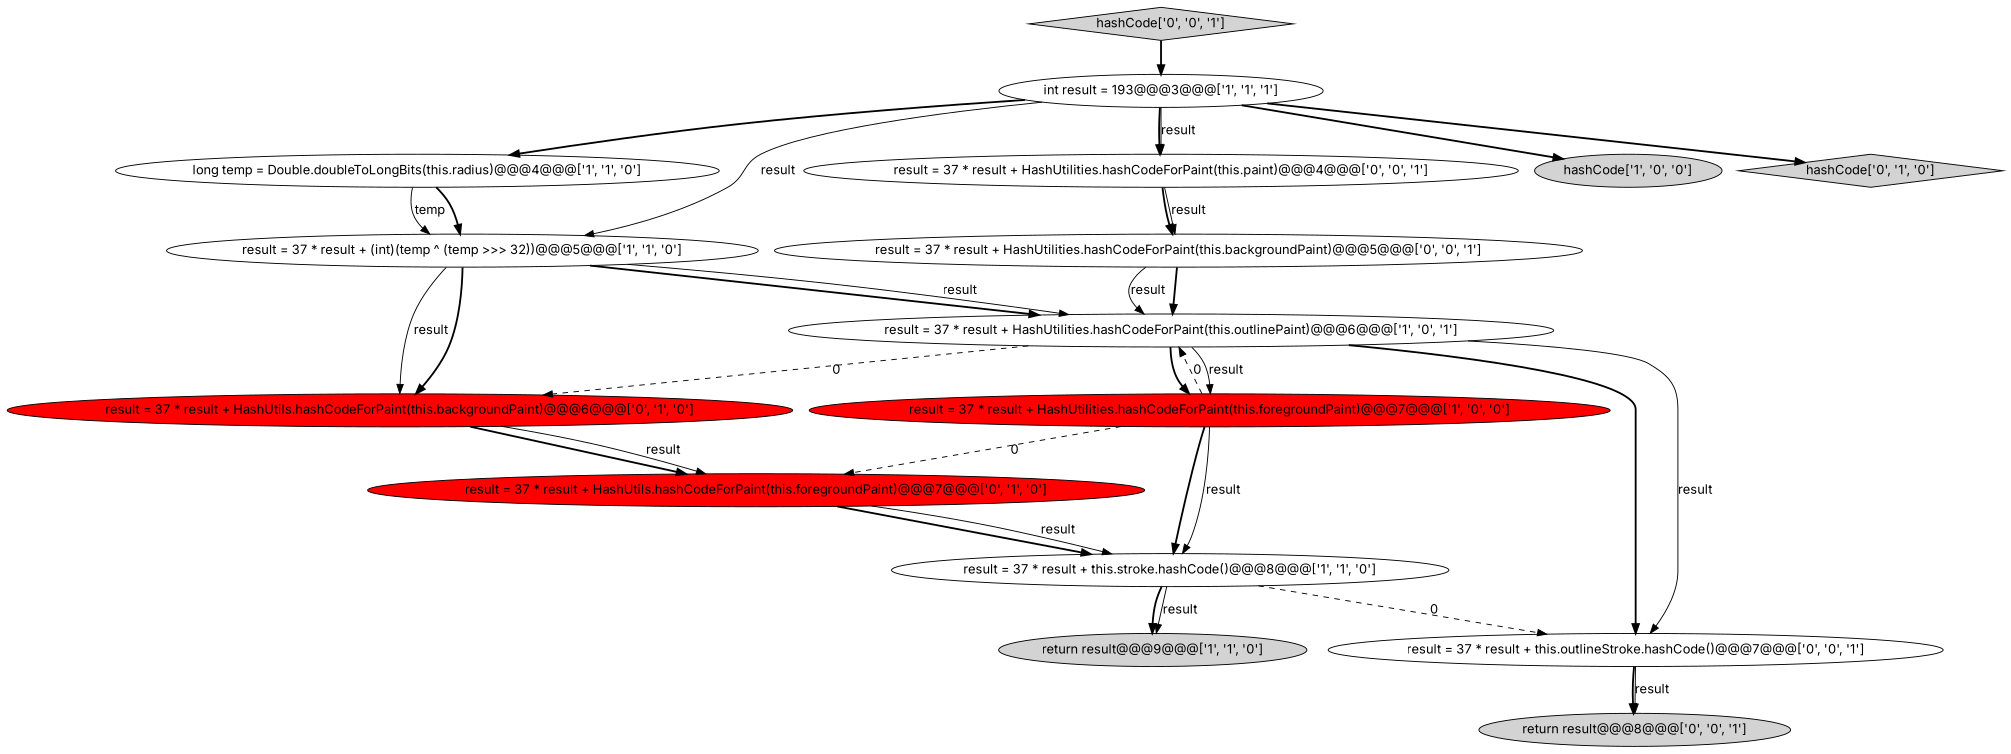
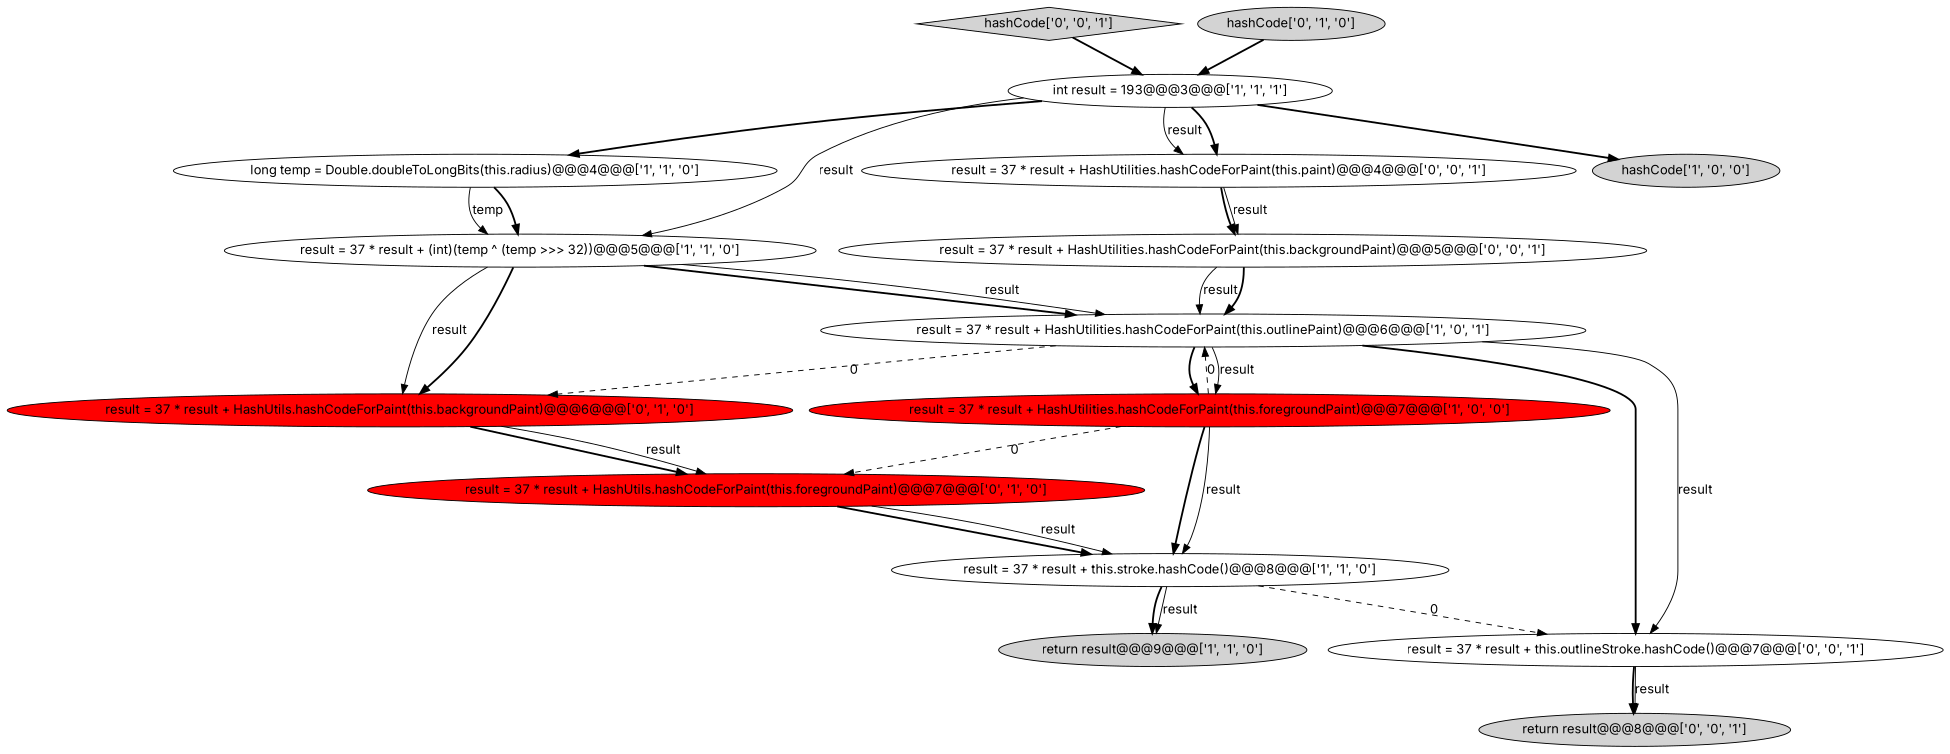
edge "int result = 193@@@3@@@['1', '1', '1']" -> "hashCode['0', '1', '0']": reversed
node "hashCode['0', '1', '0']": shape diamond -> ellipse
